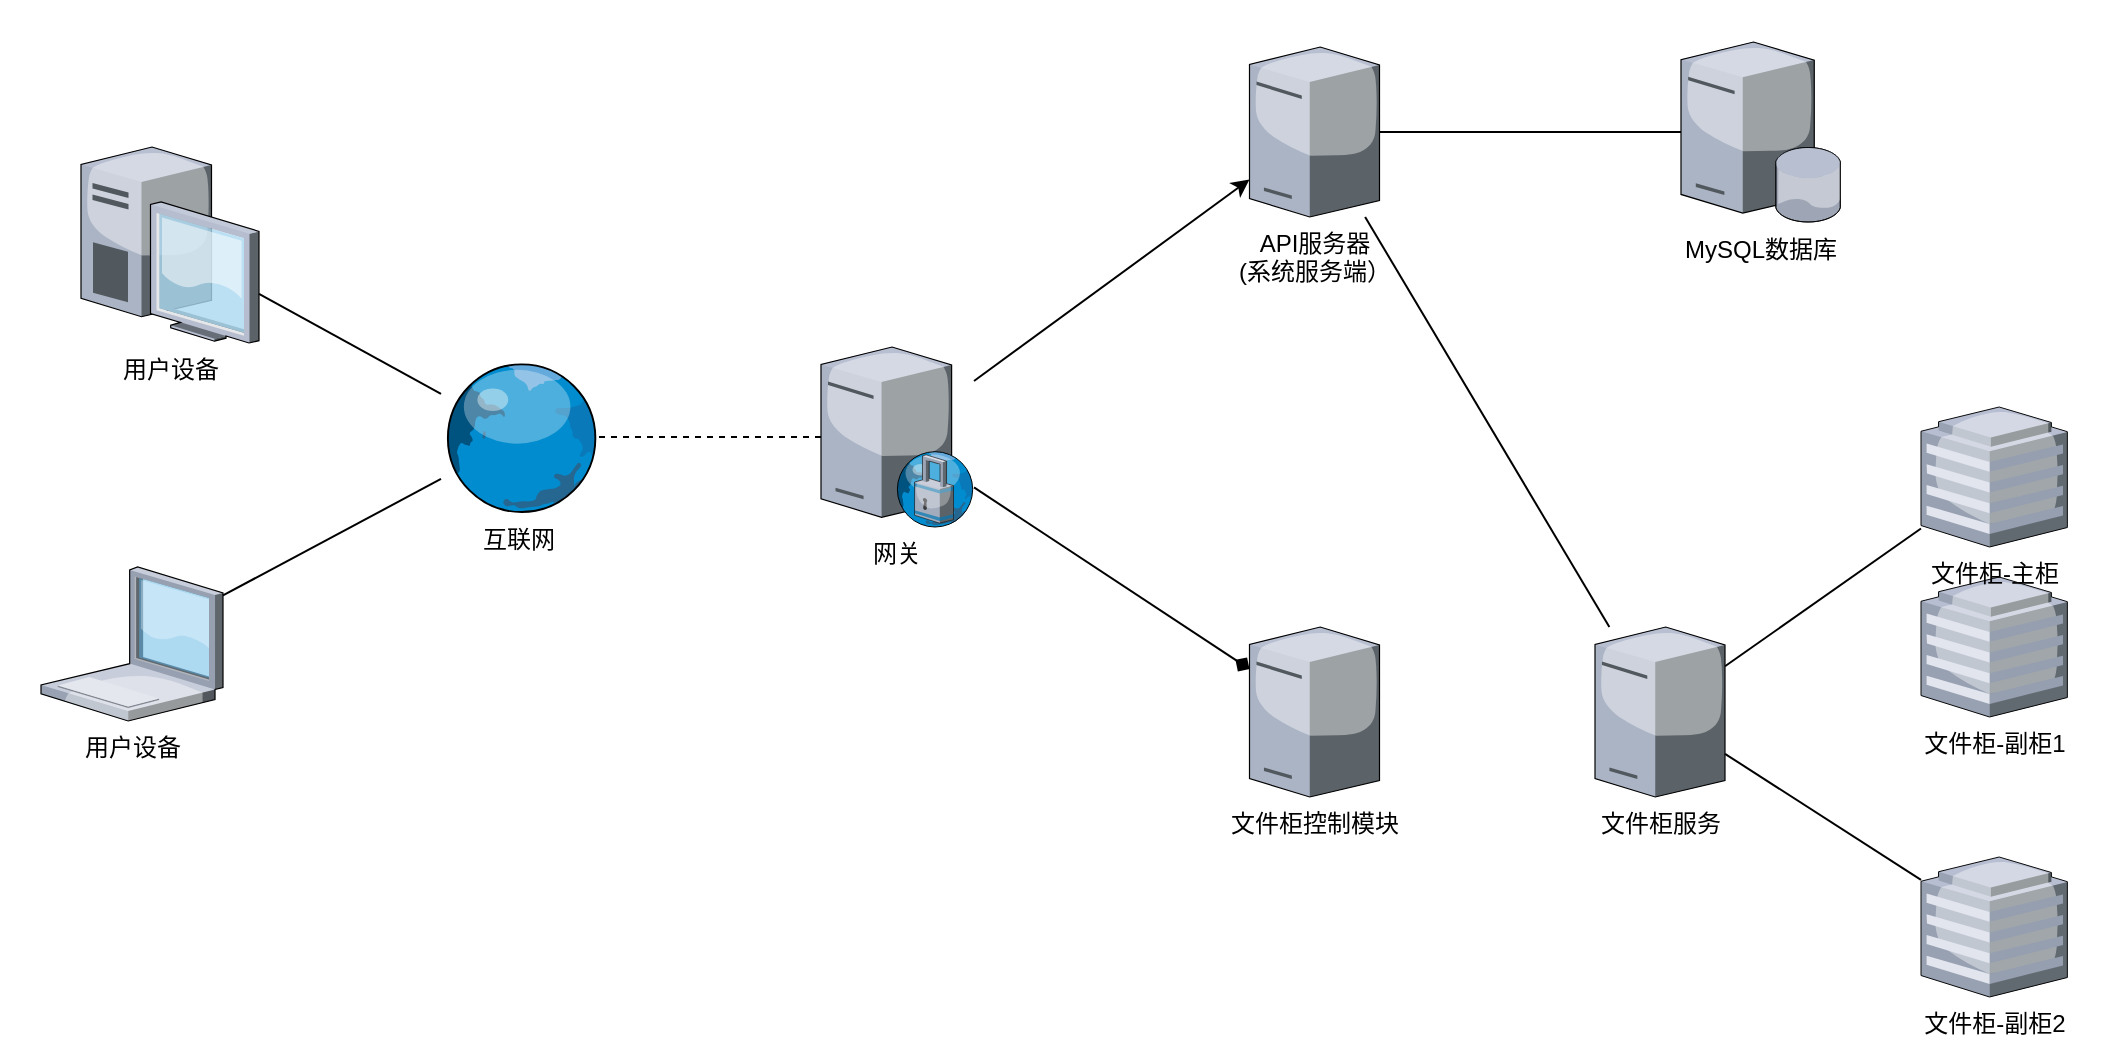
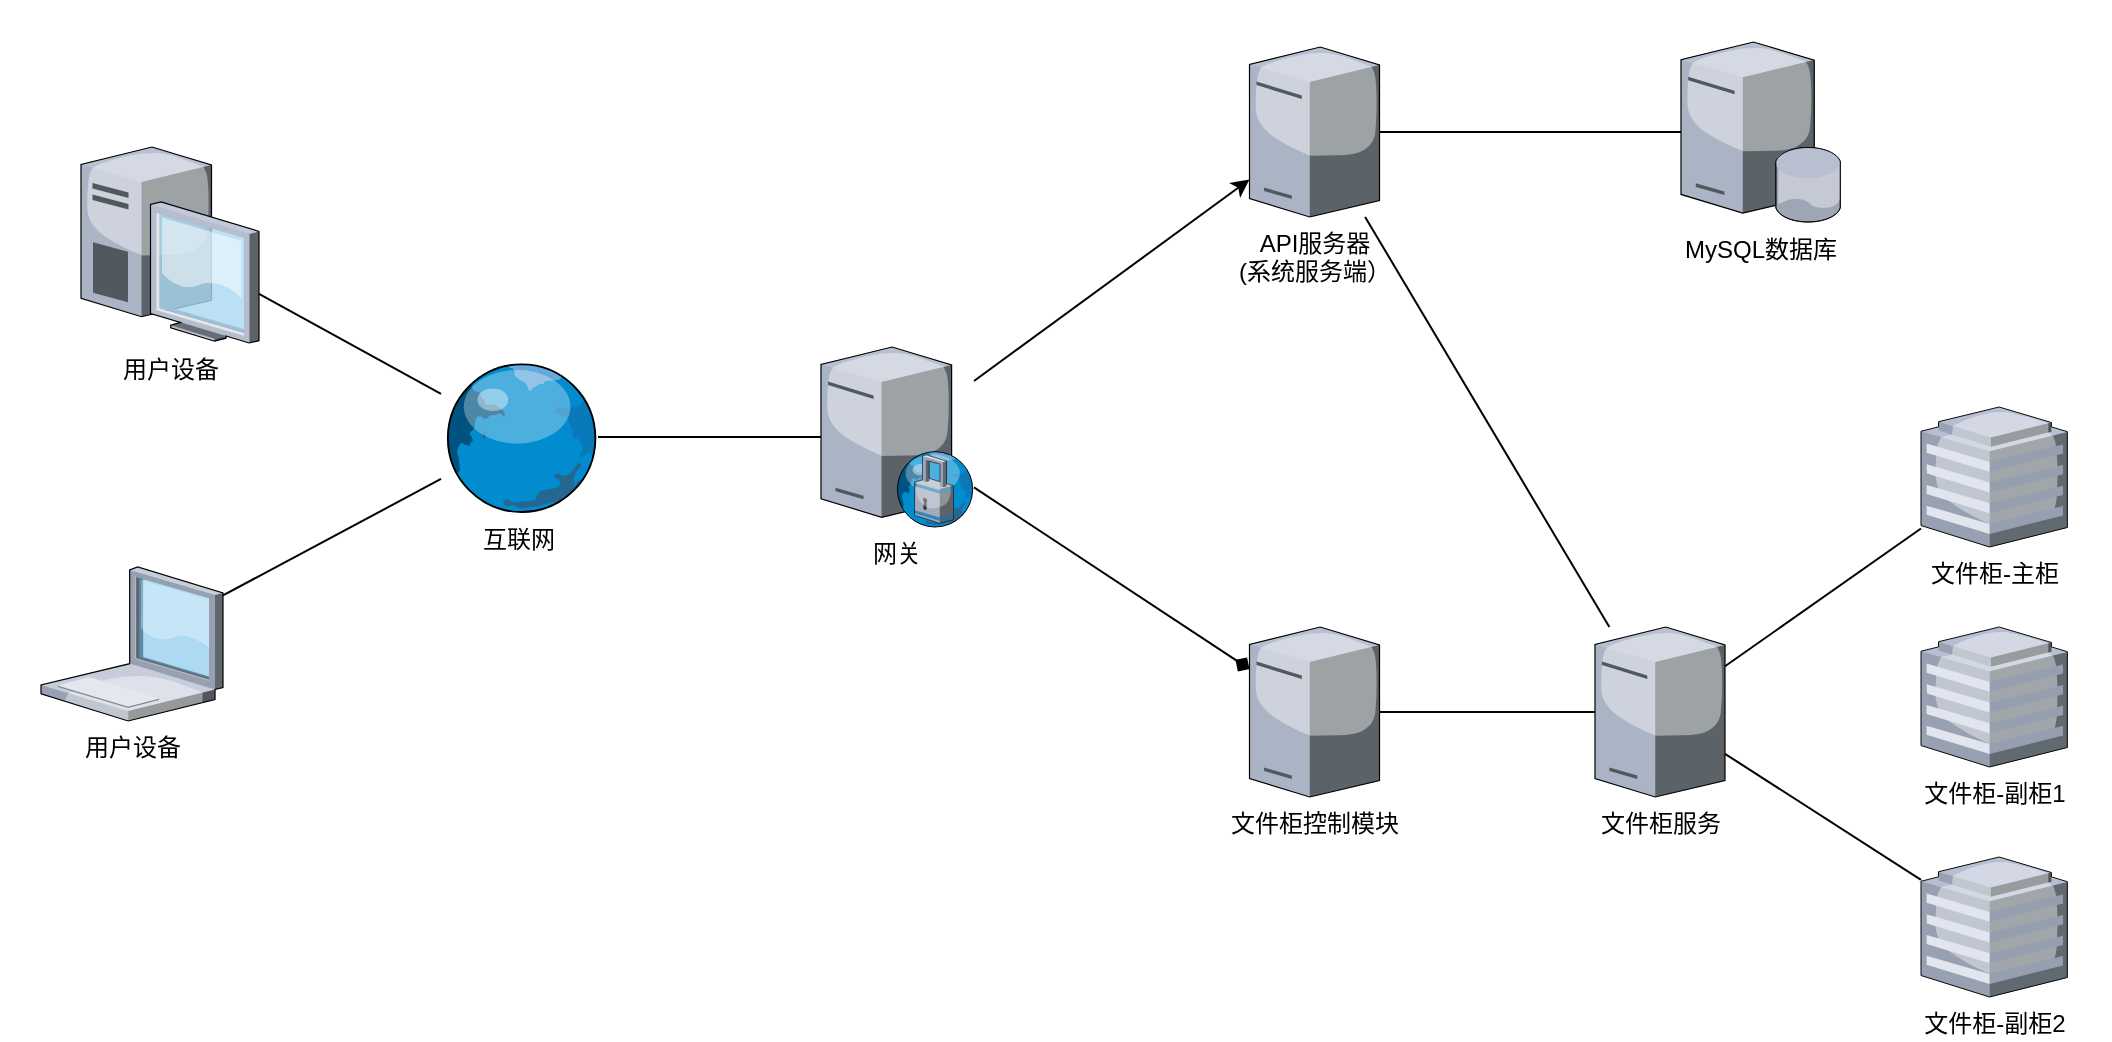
edge "互联网" -- "网关": style dashed -> solid
node "文件柜-副柜1": moved (1994, 647) -> (1994, 697)
edge "文件柜控制模块" -- "文件柜服务": added
